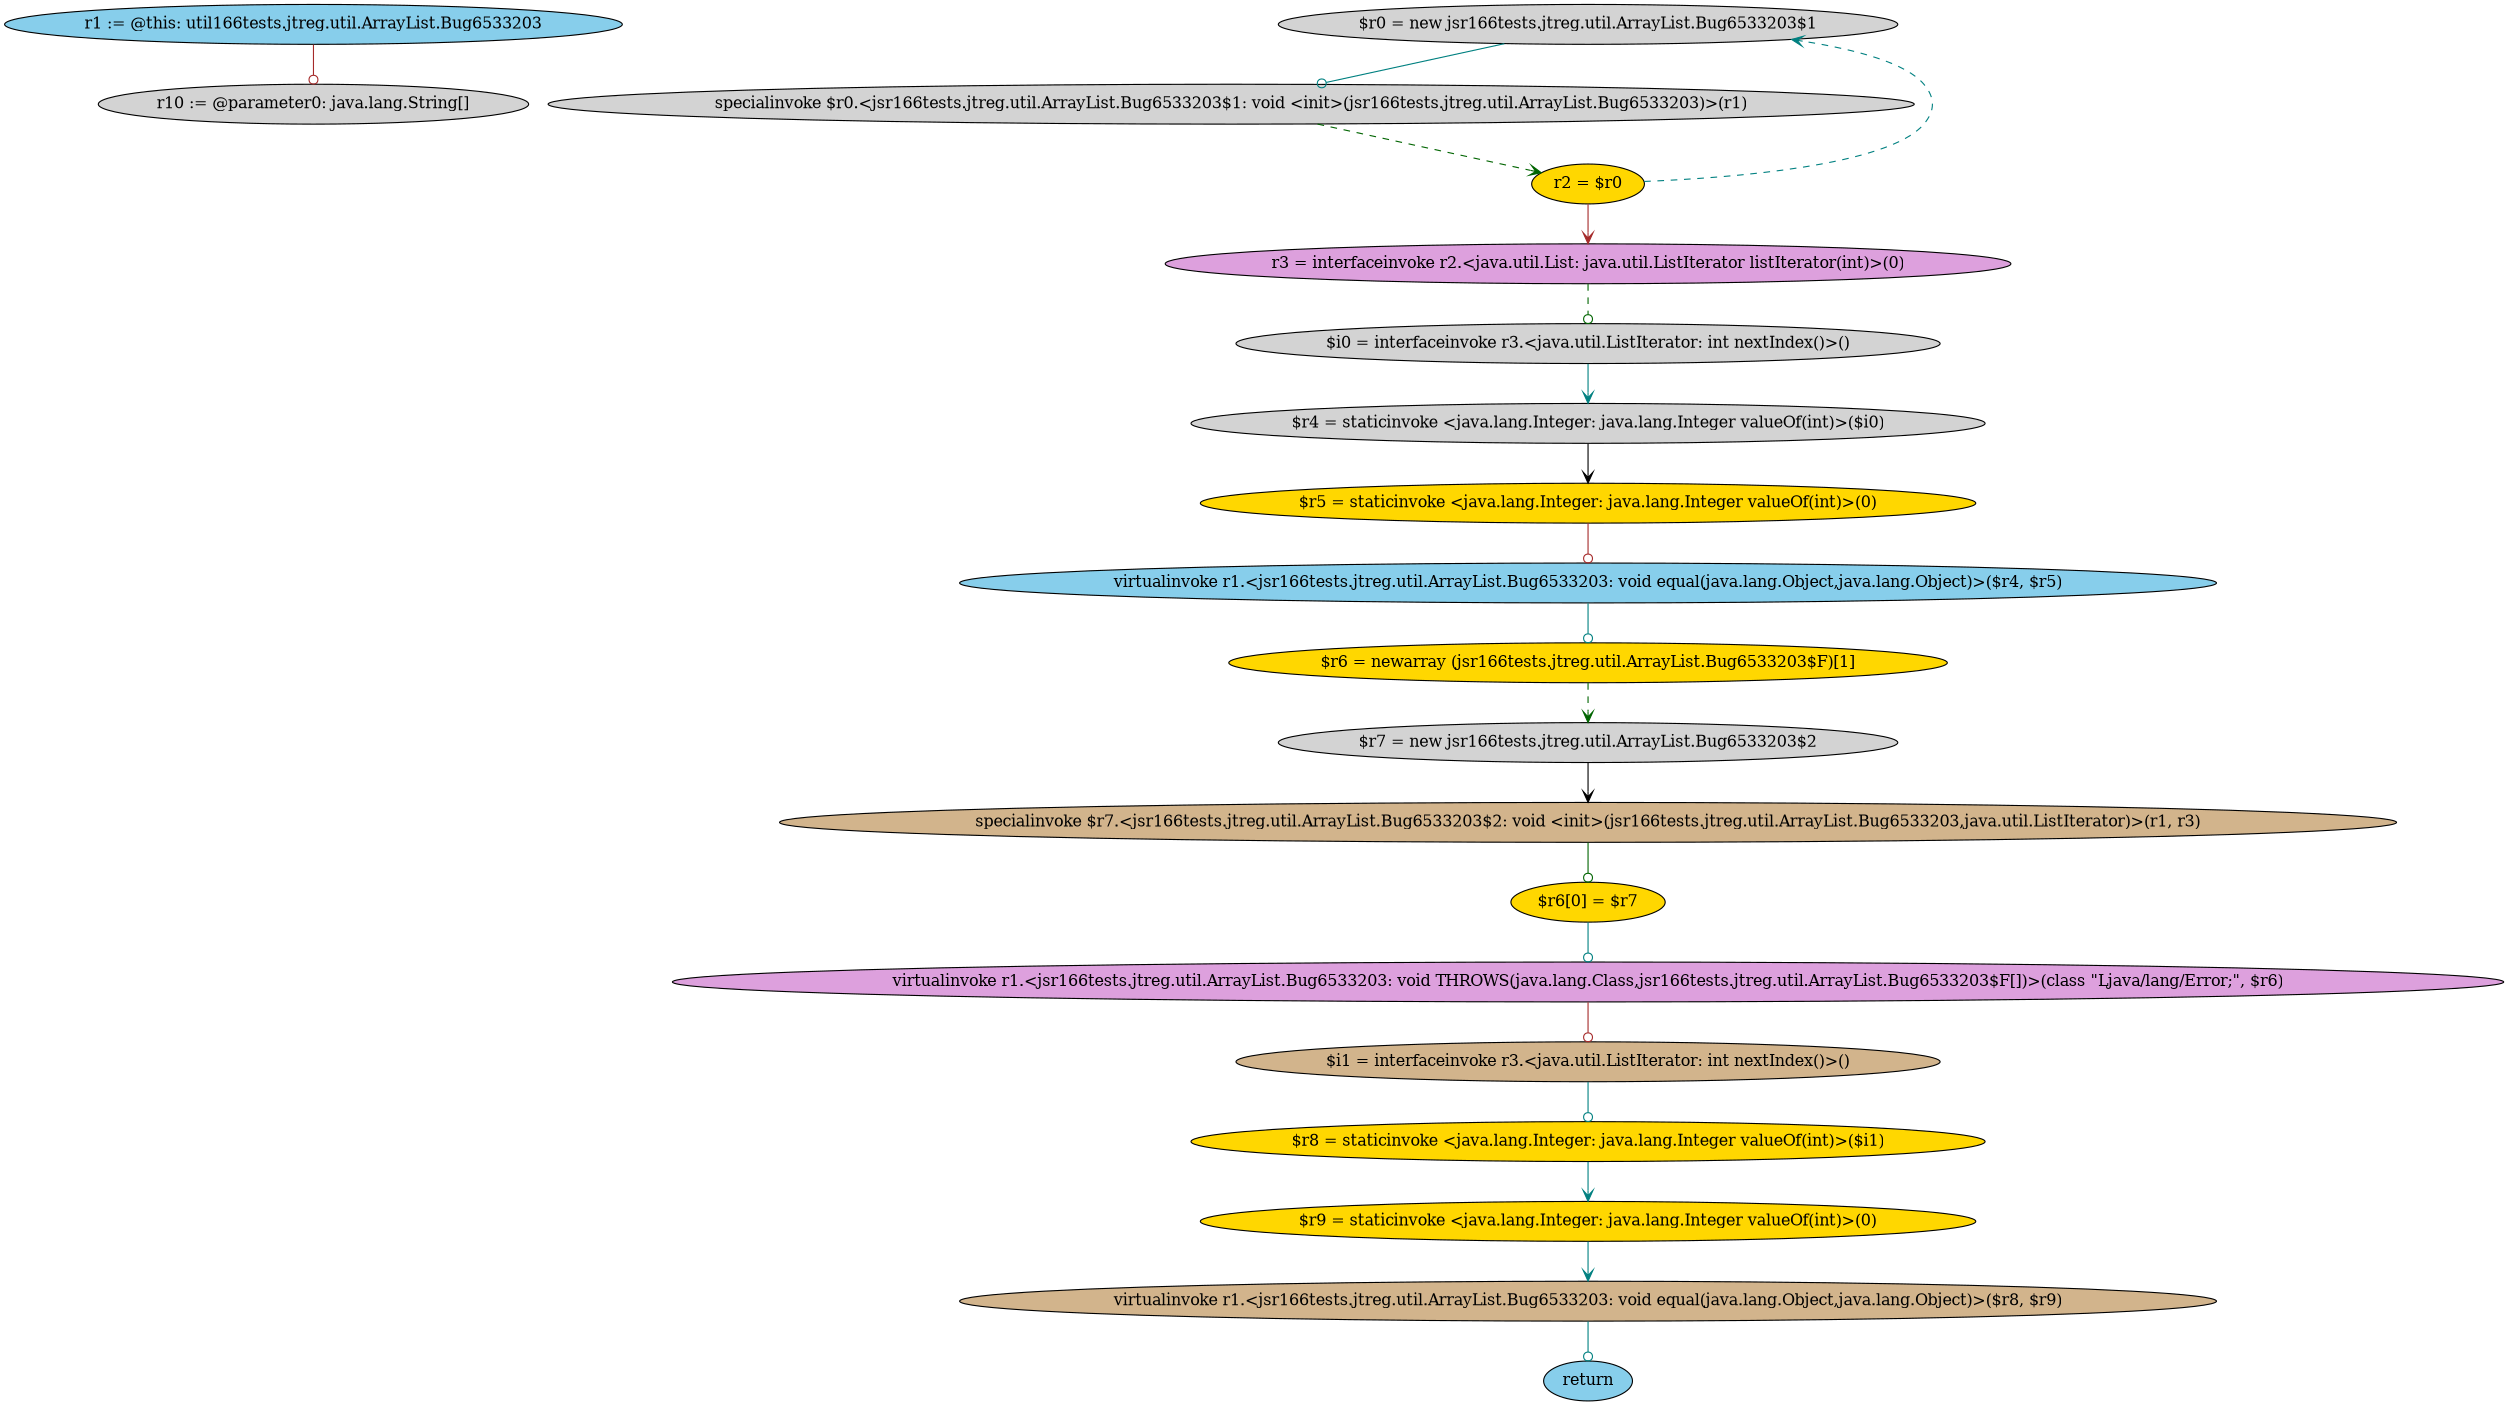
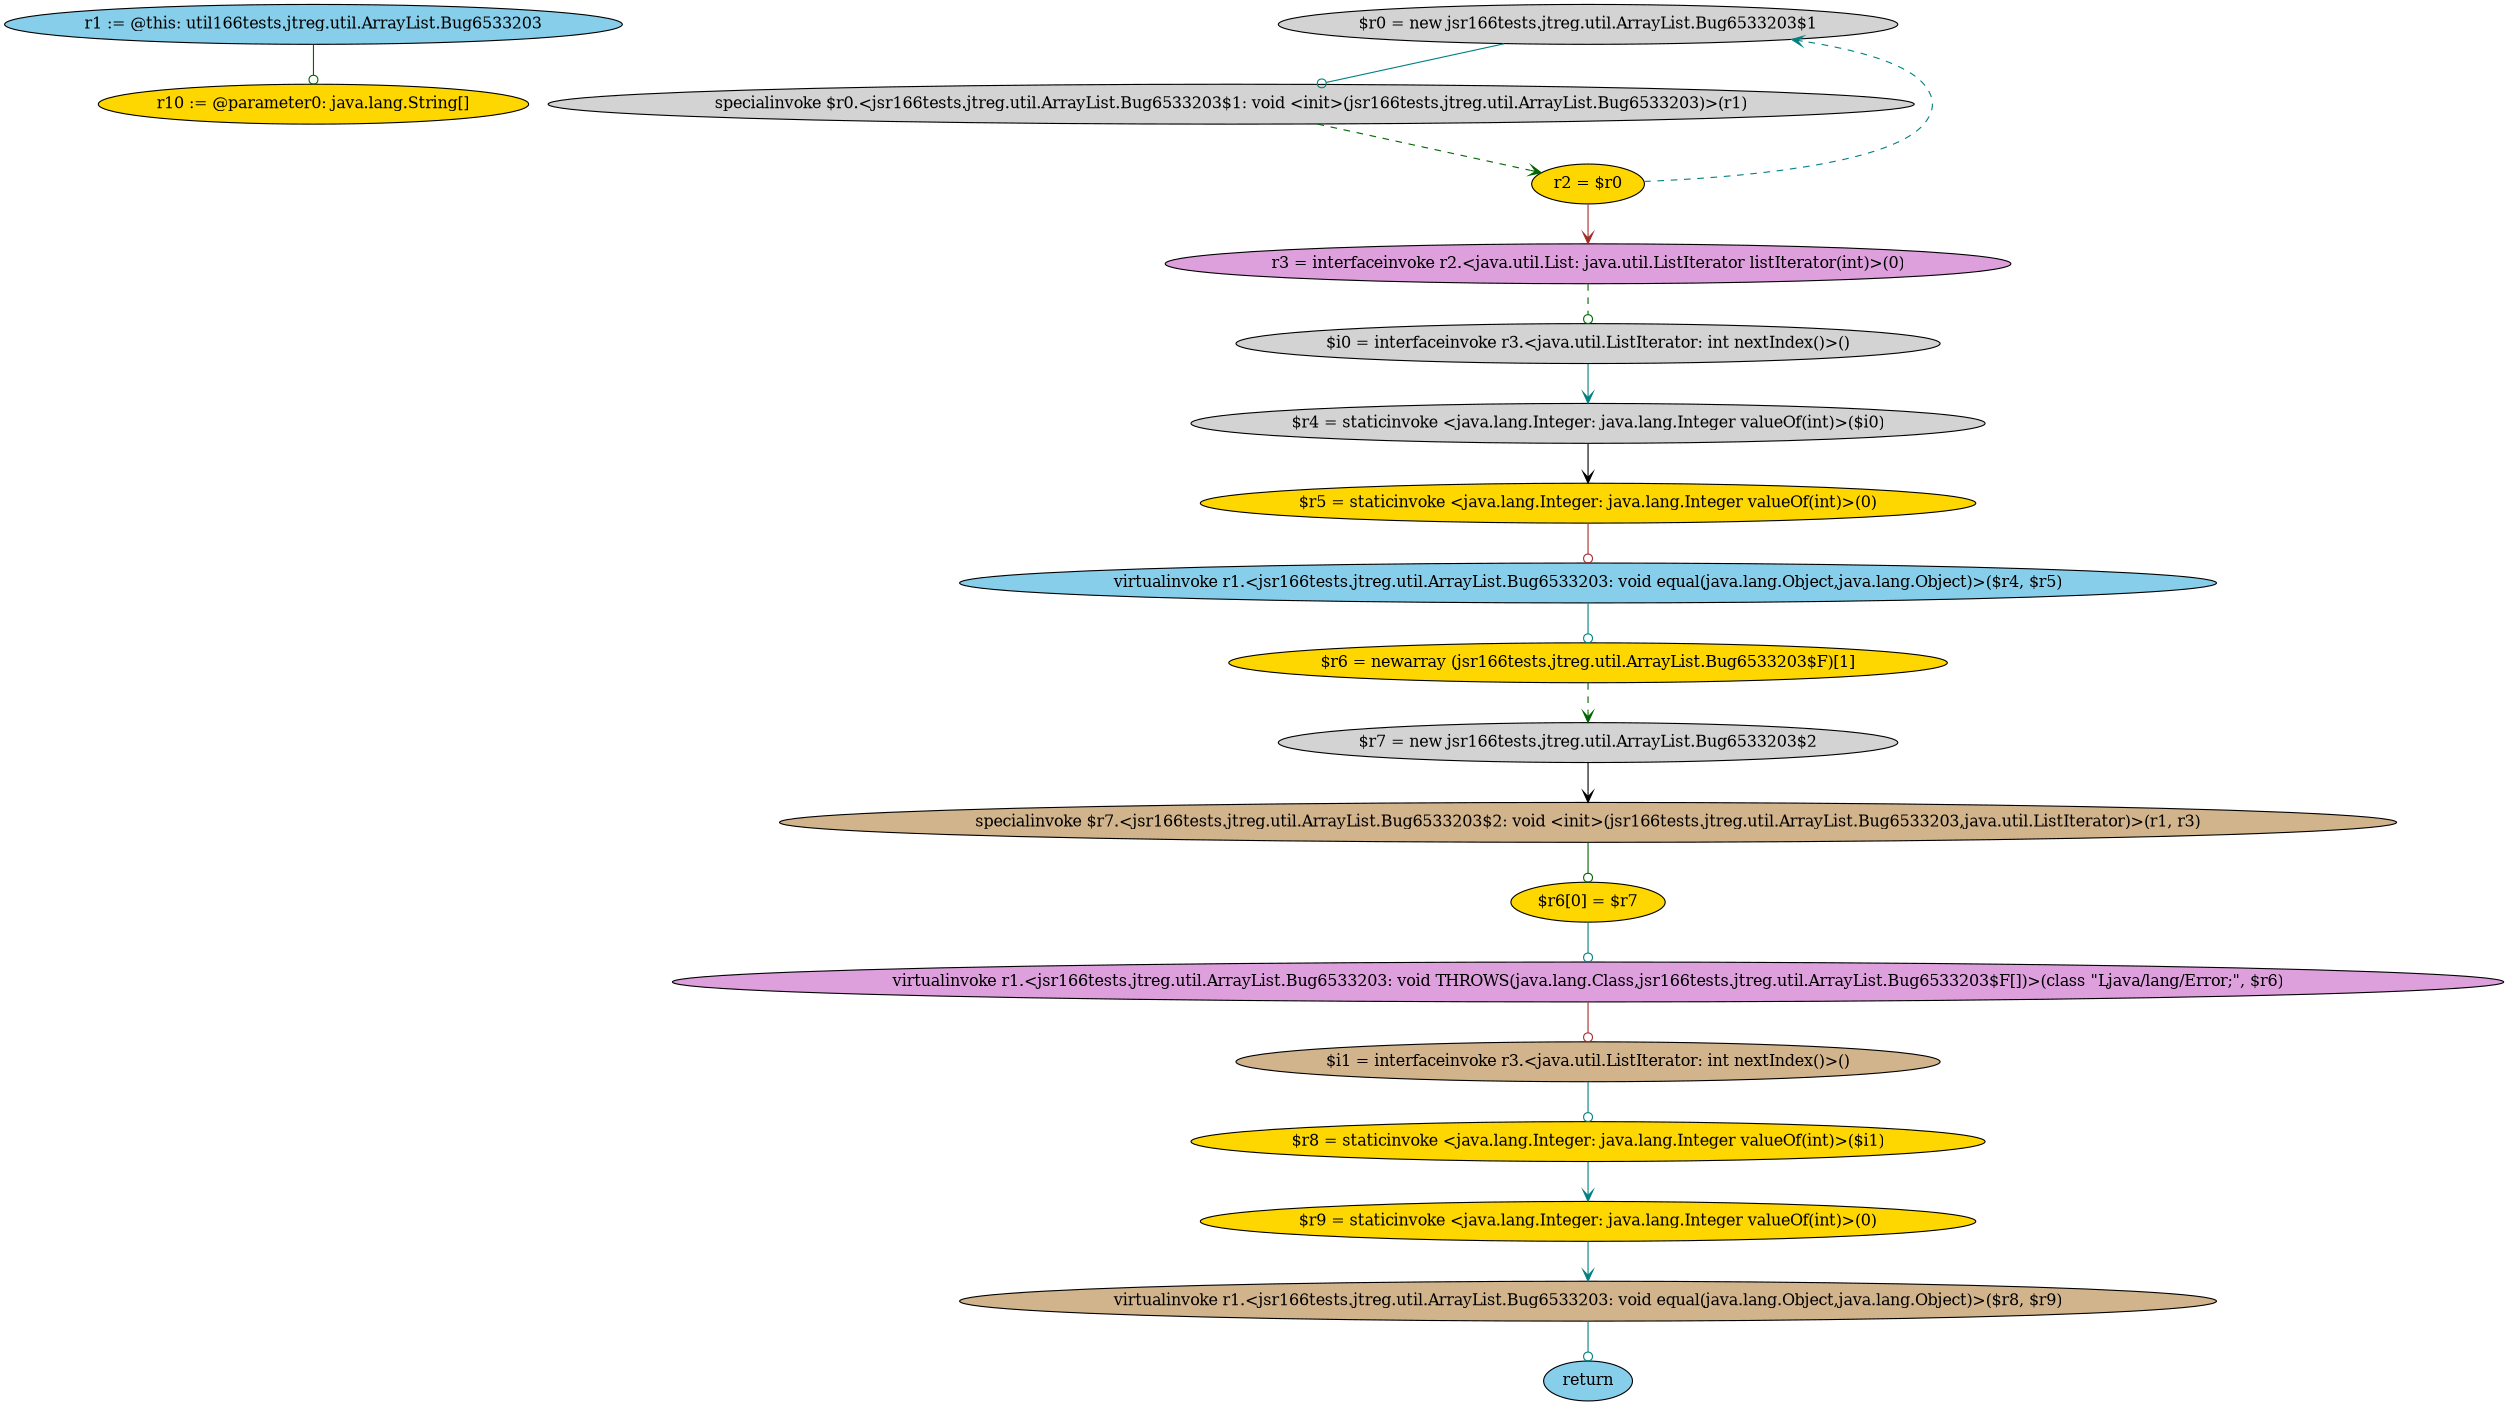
edge "r1 := @this: util166tests.jtreg.util.ArrayList.Bug6533203" -> "r10 := @parameter0: java.lang.String[]": color brown -> darkgreen
node "r10 := @parameter0: java.lang.String[]": fillcolor lightgrey -> gold
